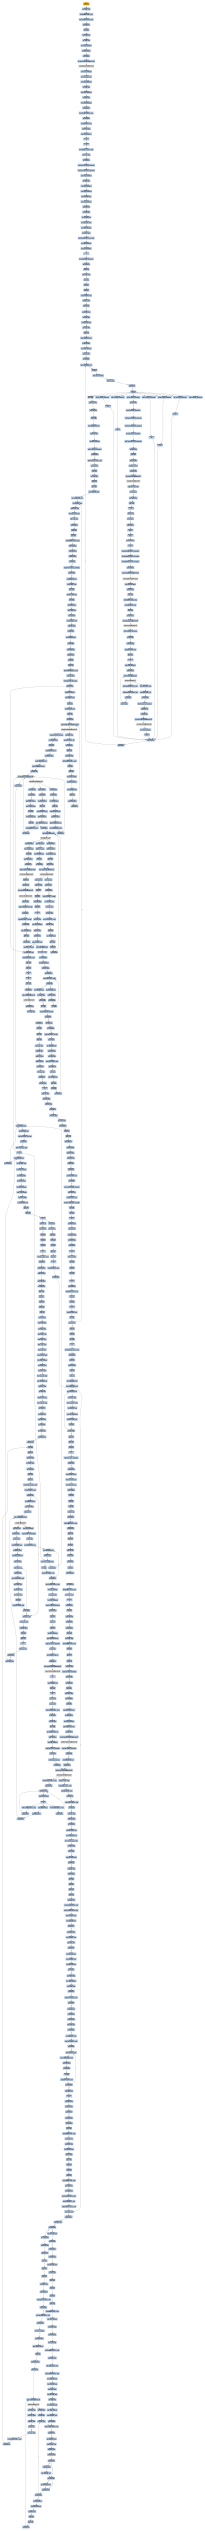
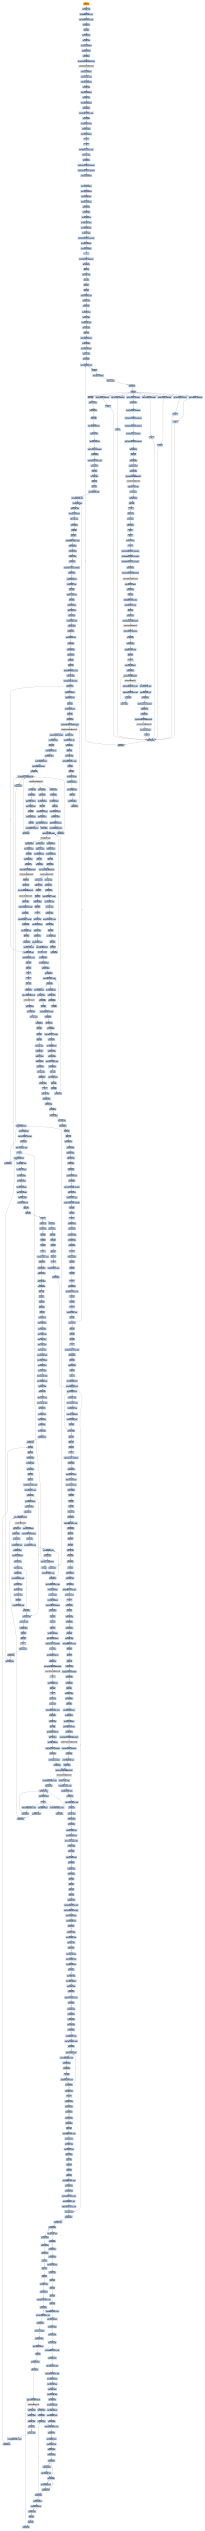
node "0x00404189 xorl %eax, %eax": removed
node "0x00407397 ret": added
node "0x00406242 movl %esi, %eax": added
node "0x00403633 movl %ebx, %eax": added
